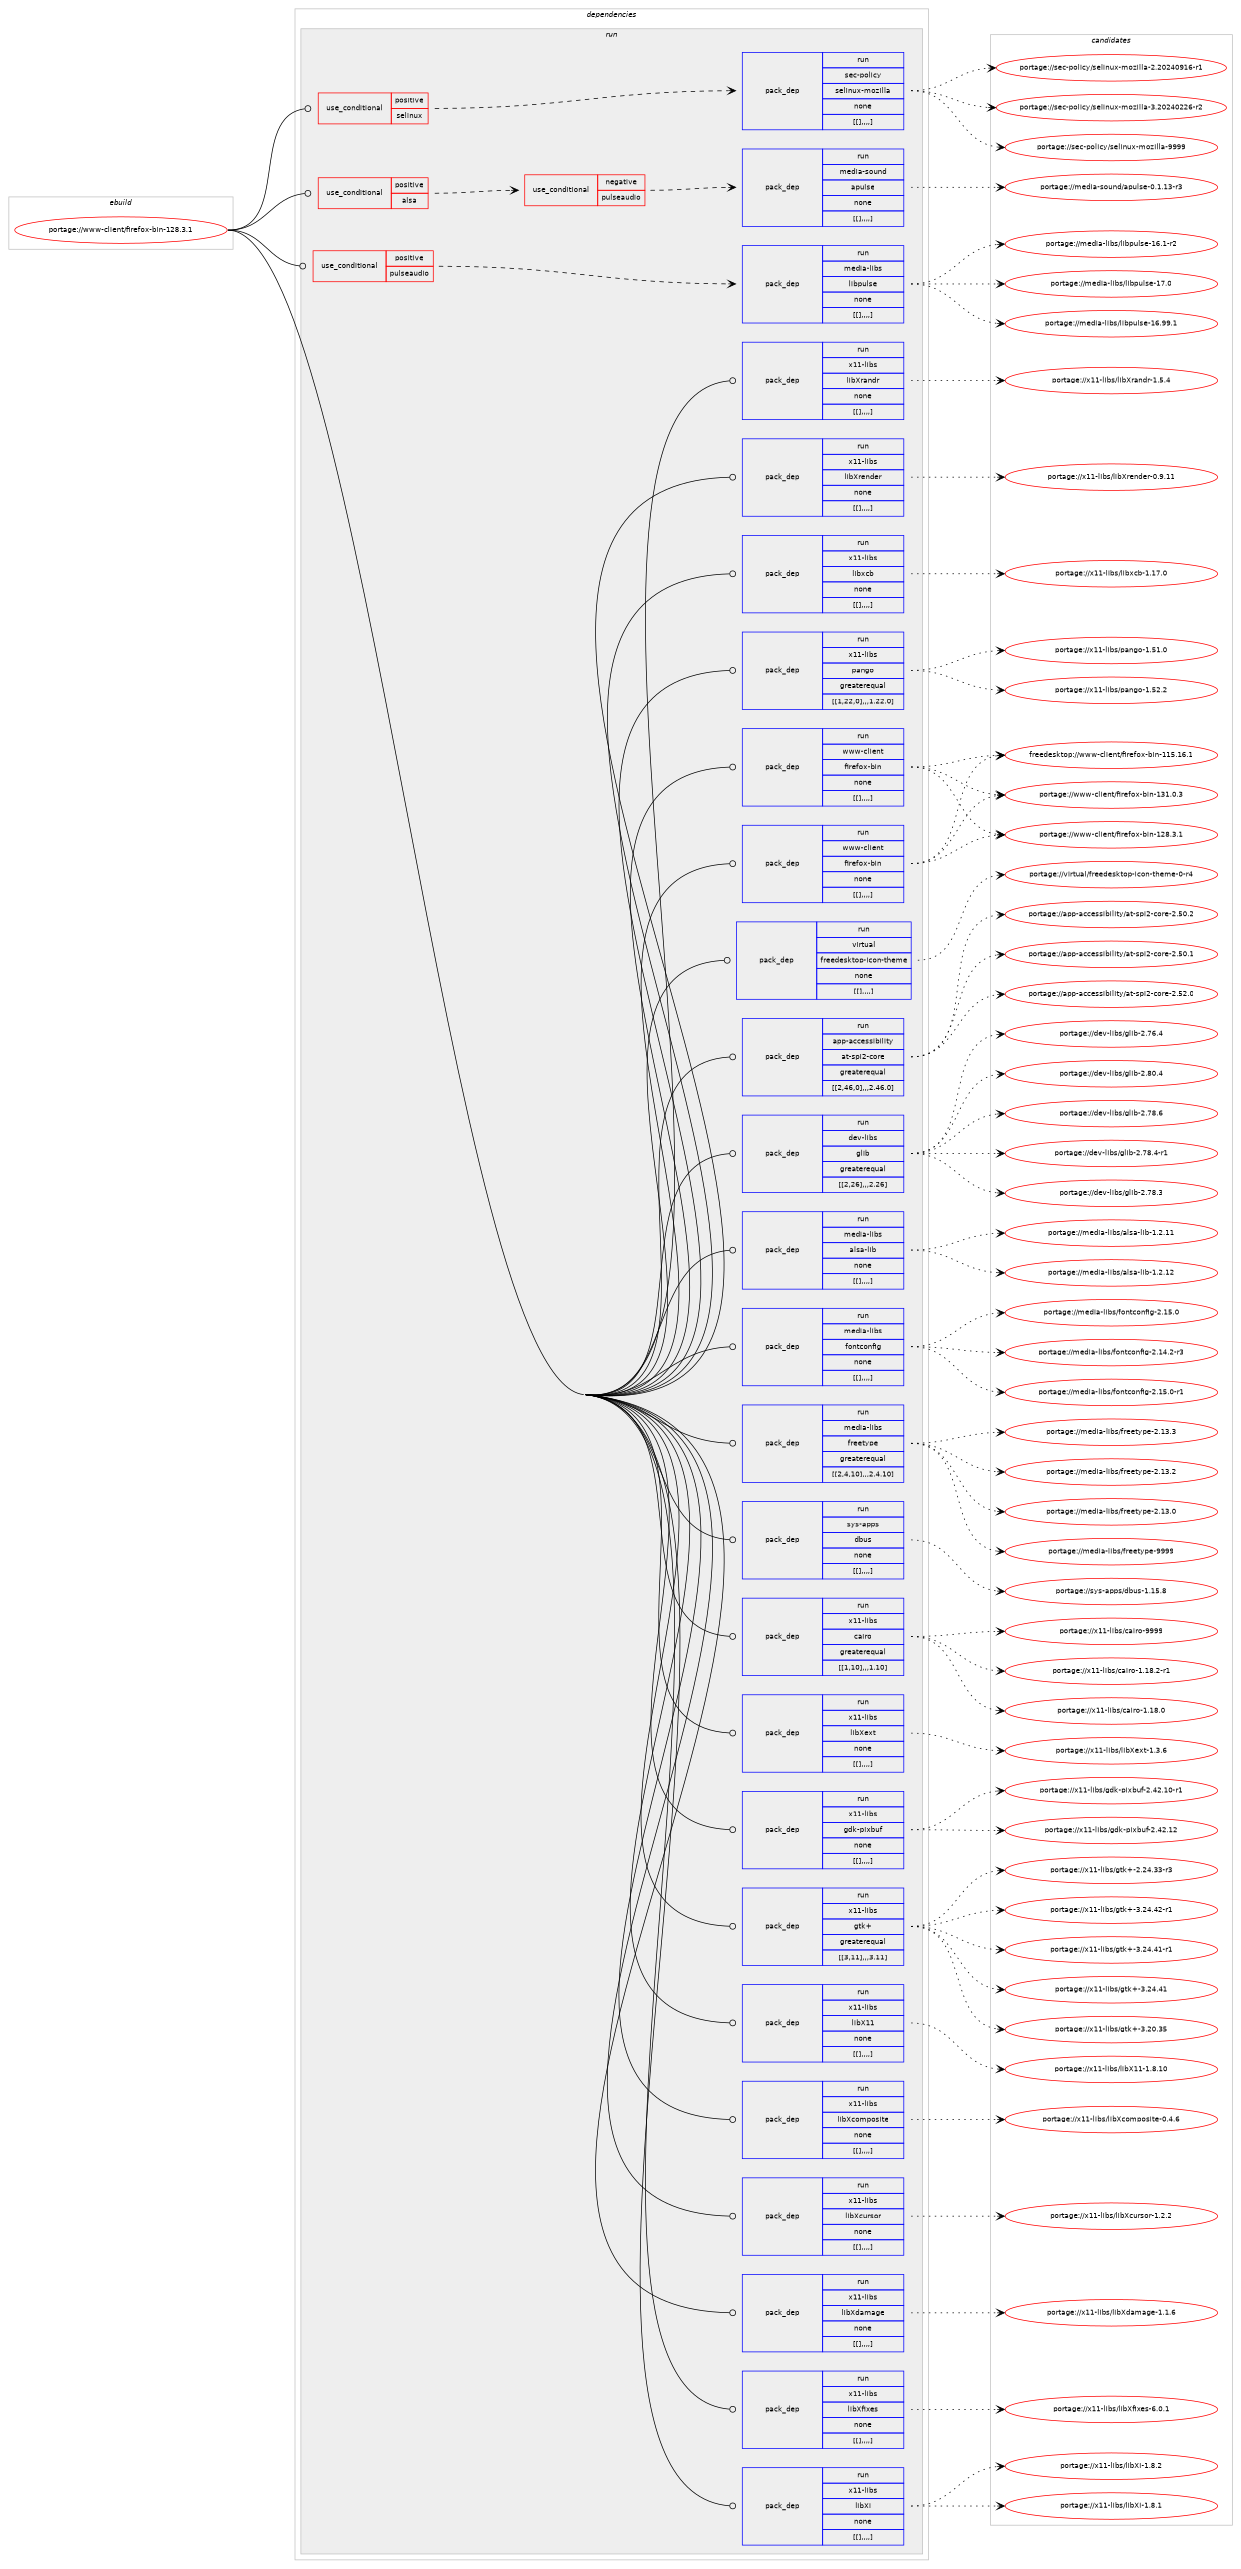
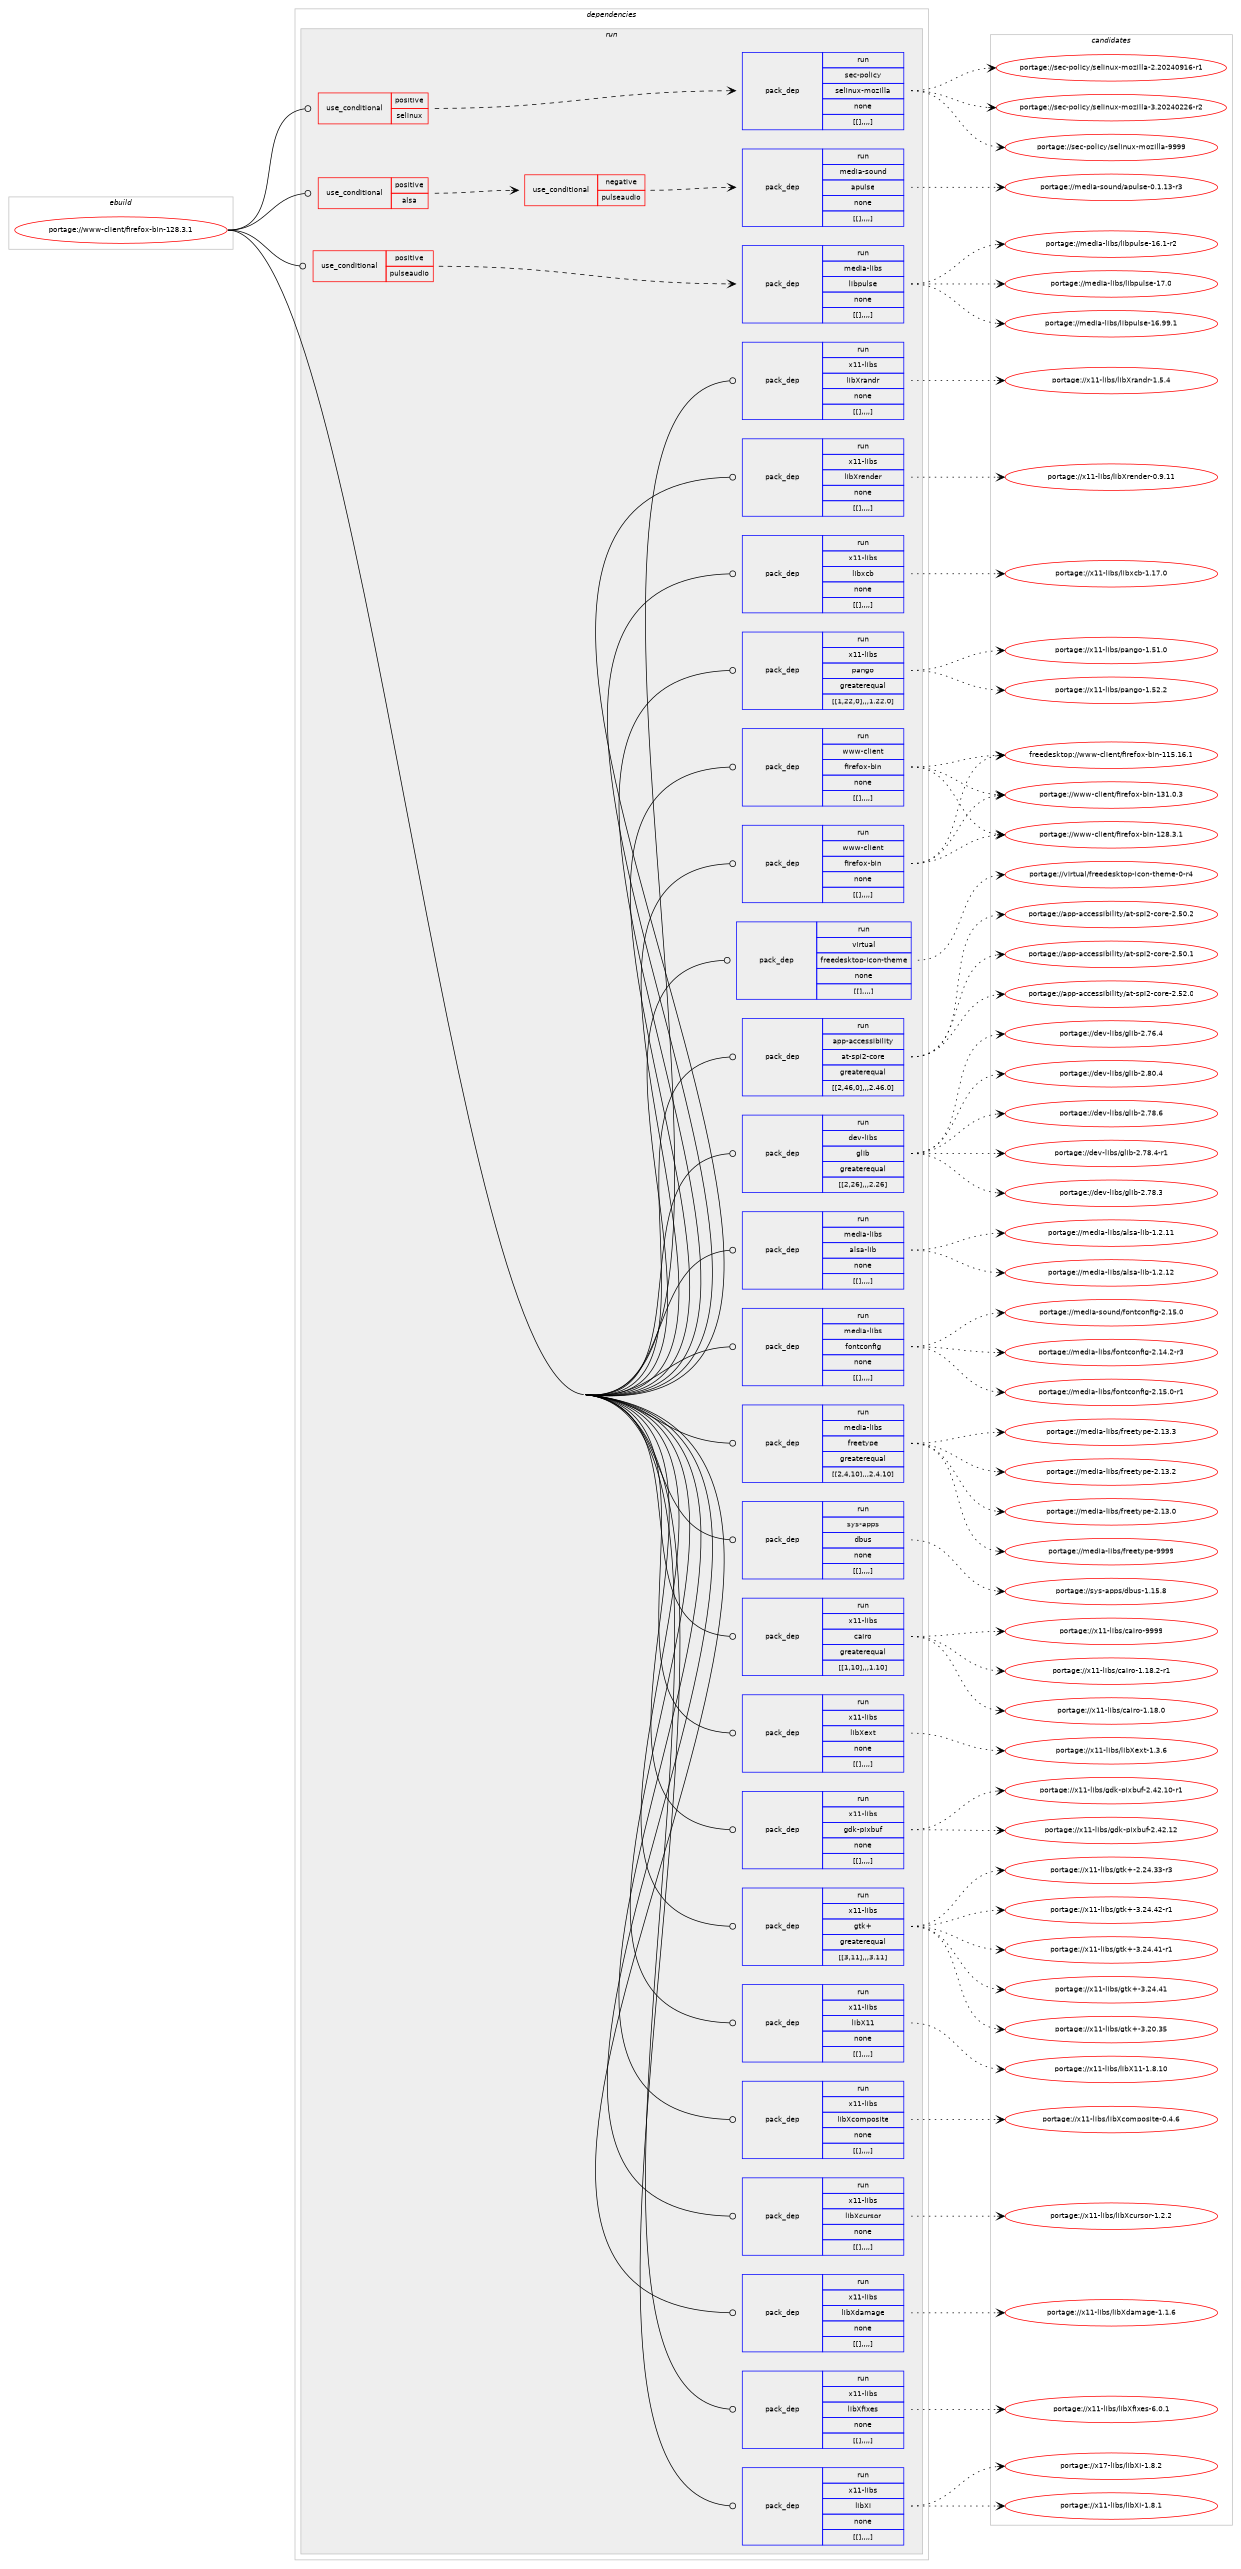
node "portage://media-libs/fontconfig-2.15.0": label "portage://media-libs/fontconfig-2.15.0" -> "portage://media-sound/fontconfig-2.15.0"
node "portage://x11-libs/libXi-1.8.2": label "portage://x11-libs/libXi-1.8.2" -> "portage://x17-libs/libXi-1.8.2"
